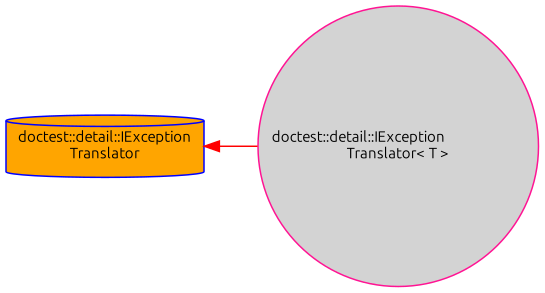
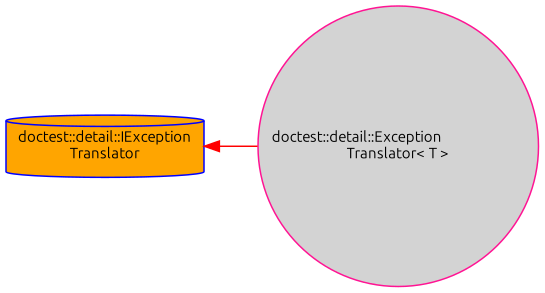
node "doctest::detail::IException Translator< T >": label "doctest::detail::IException Translator< T >" -> "doctest::detail::Exception Translator< T >"
